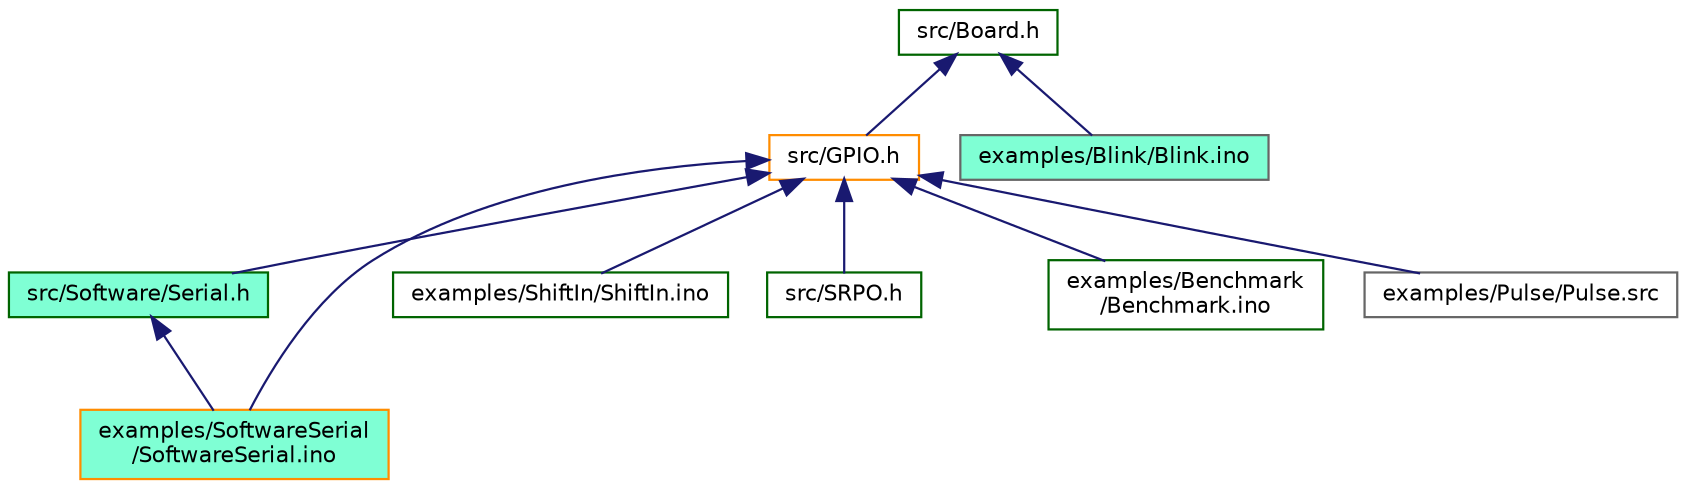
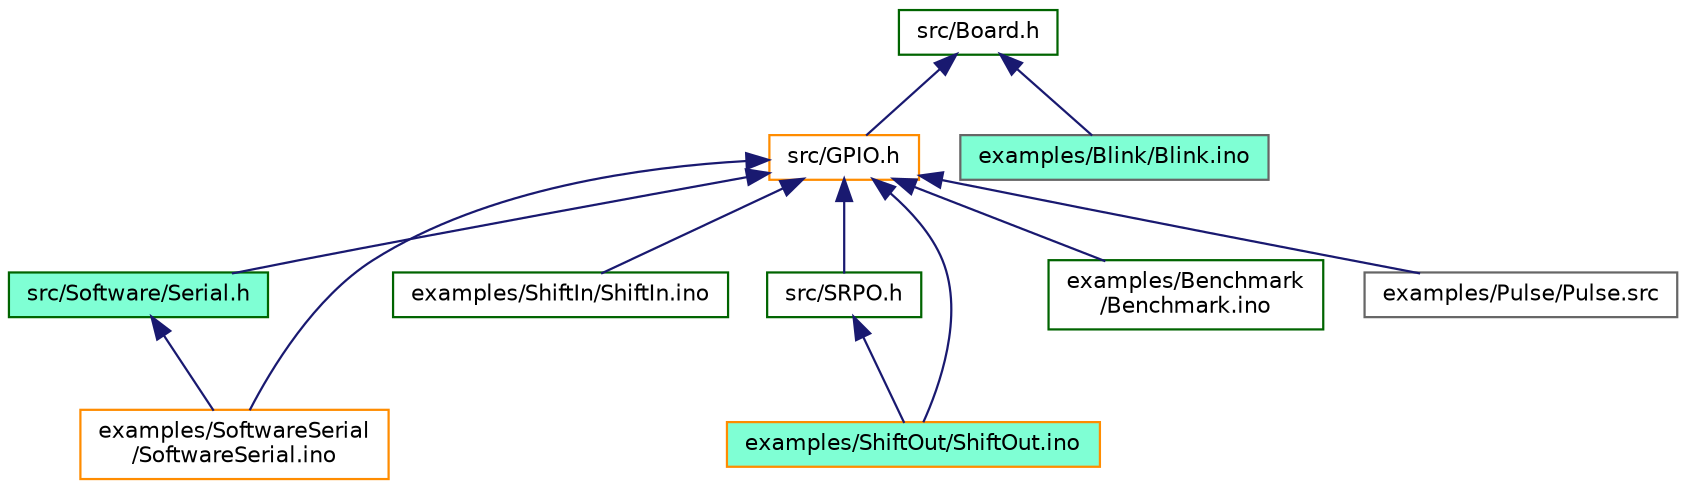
node "examples/SoftwareSerial /SoftwareSerial.ino": fillcolor aquamarine -> white
node "examples/ShiftOut/ShiftOut.ino": added
